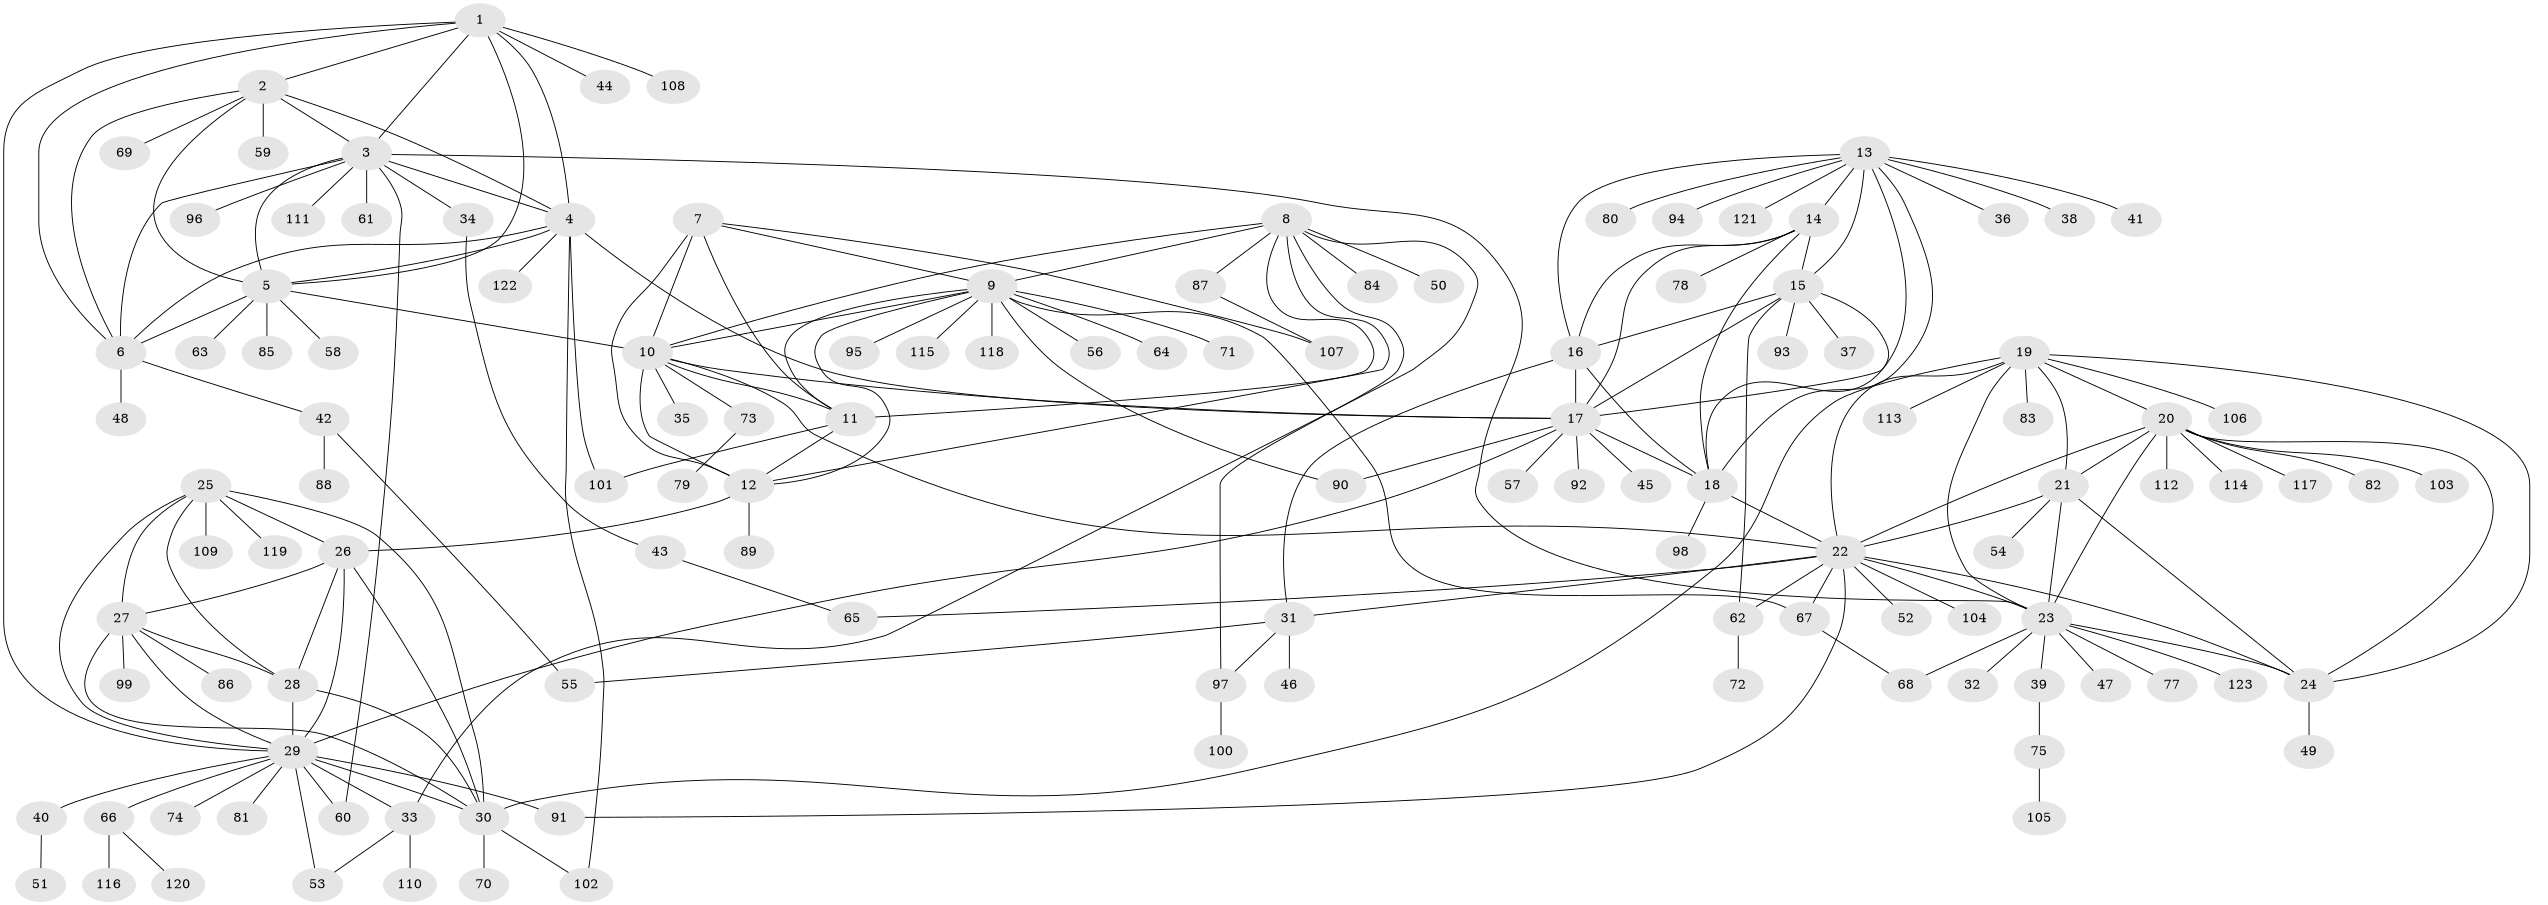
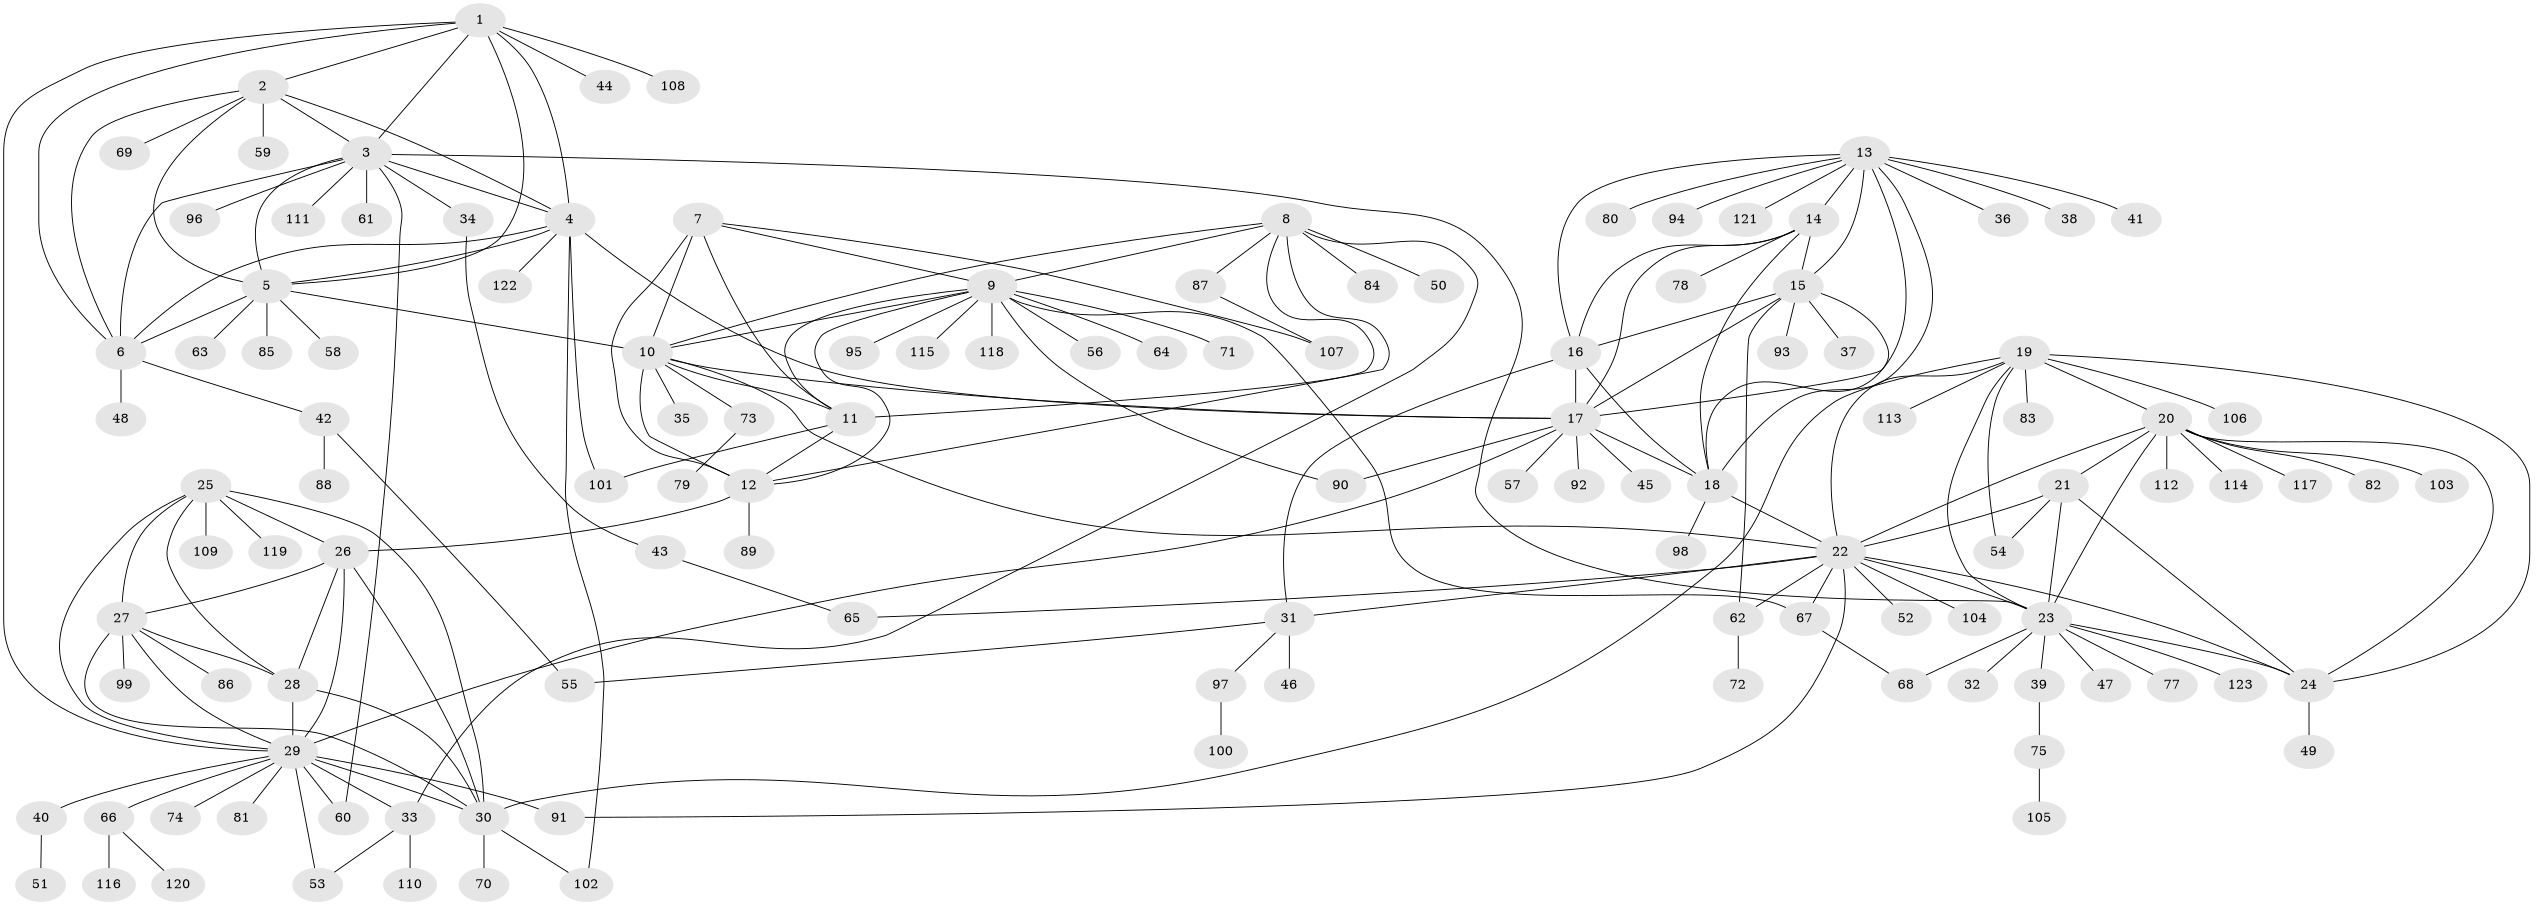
edge "19" -- "21": now "19" -- "54"
edge "8" -- "97": removed
